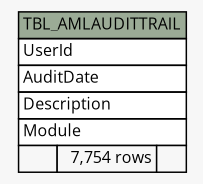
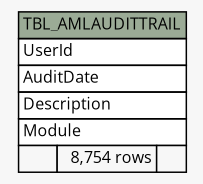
node "TBL_AMLAUDITTRAIL": text "7,754 rows" -> "8,754 rows"
